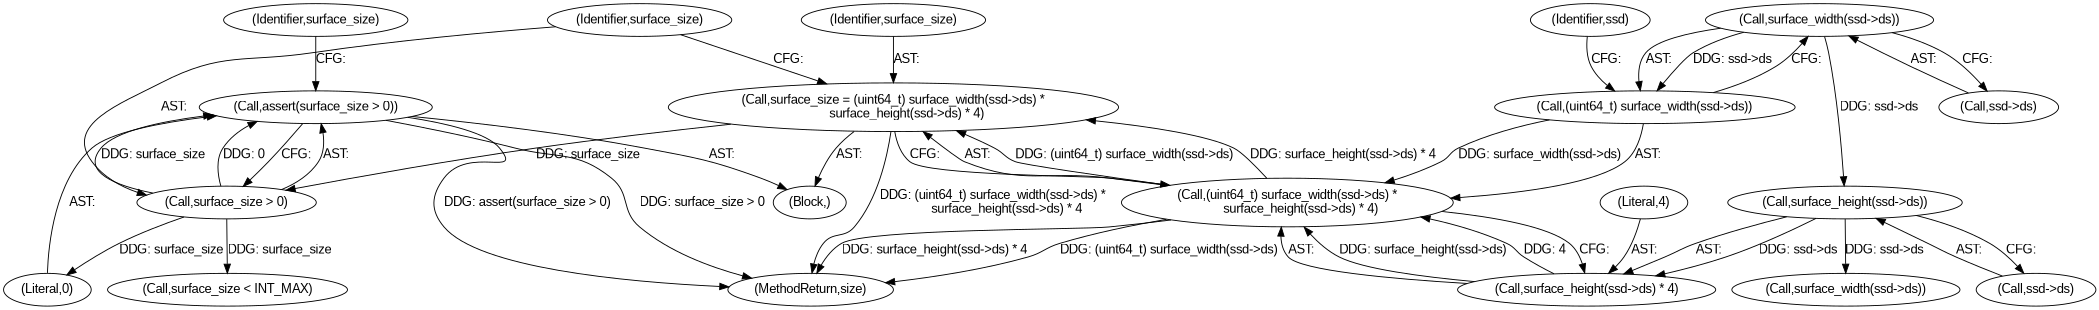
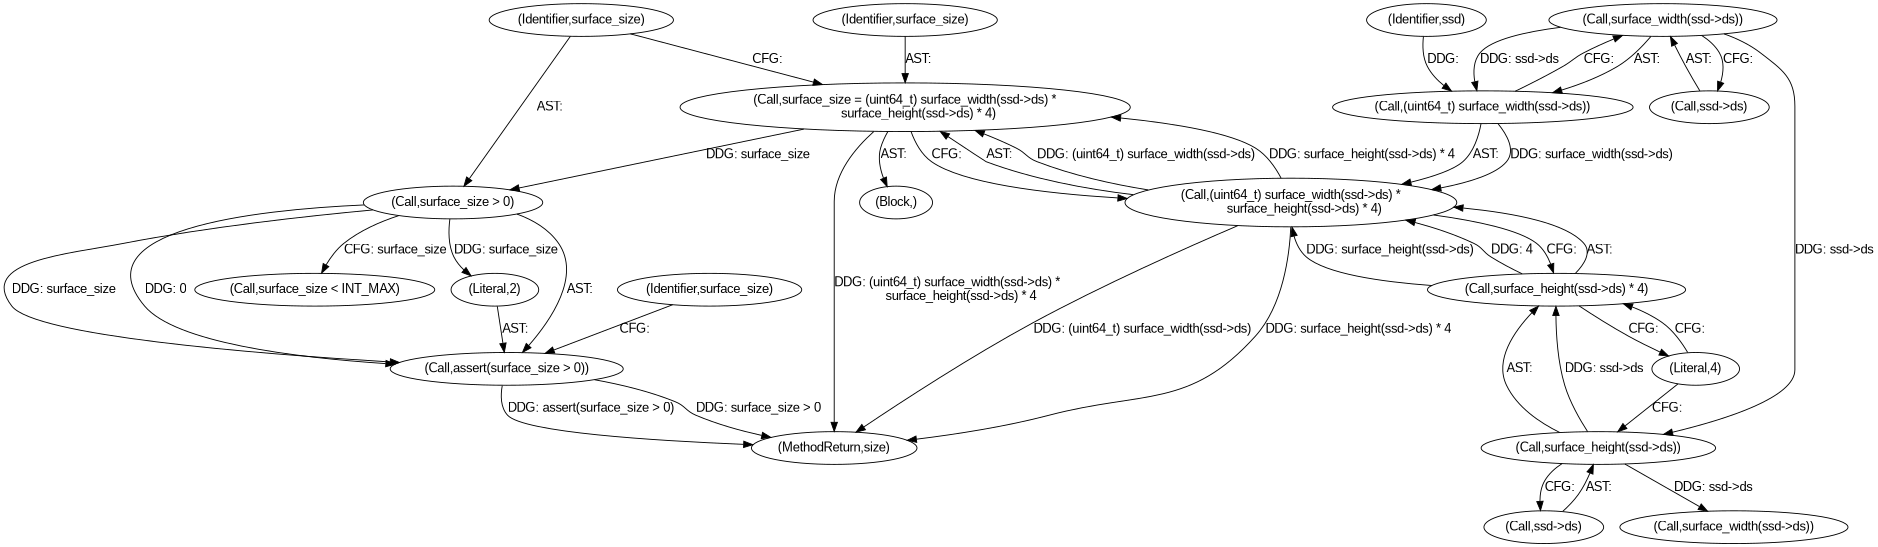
edge "(Identifier,ssd)" -> "(Call,(uint64_t) surface_width(ssd->ds))": label "CFG: " -> "DDG: "
edge "(Call,assert(surface_size > 0))" -> "(Block,)": removed, label "AST:"
edge "(Call,assert(surface_size > 0))" -> "(Call,surface_size > 0)": removed, label "CFG:"
edge "(Call,surface_size > 0)" -> "(Call,surface_size < INT_MAX)": label "DDG: surface_size" -> "CFG: surface_size"
edge "(Literal,4)" -> "(Call,surface_height(ssd->ds) * 4)": label "AST: " -> "CFG: "
node "(Literal,0)": label "(Literal,0)" -> "(Literal,2)"
edge "(Call,surface_height(ssd->ds) * 4)" -> "(Literal,4)": added, label "CFG:"
edge "(Literal,4)" -> "(Call,surface_height(ssd->ds))": added, label "CFG:"
